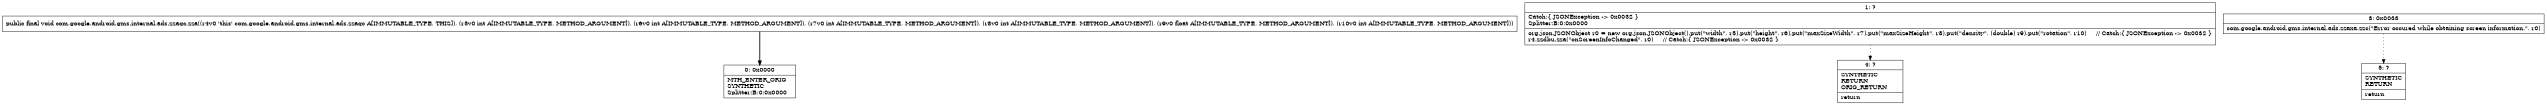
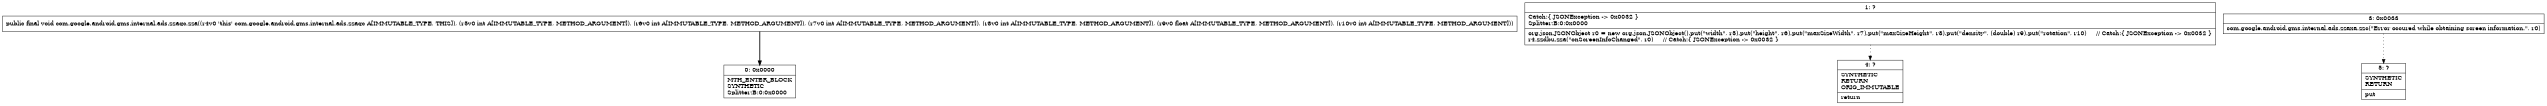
node "0: 0x0000": text "MTH_ENTER_ORIG" -> "MTH_ENTER_BLOCK"
node "4: ?": text "ORIG_RETURN" -> "ORIG_IMMUTABLE"
node "5: ?": text "return" -> "put"
